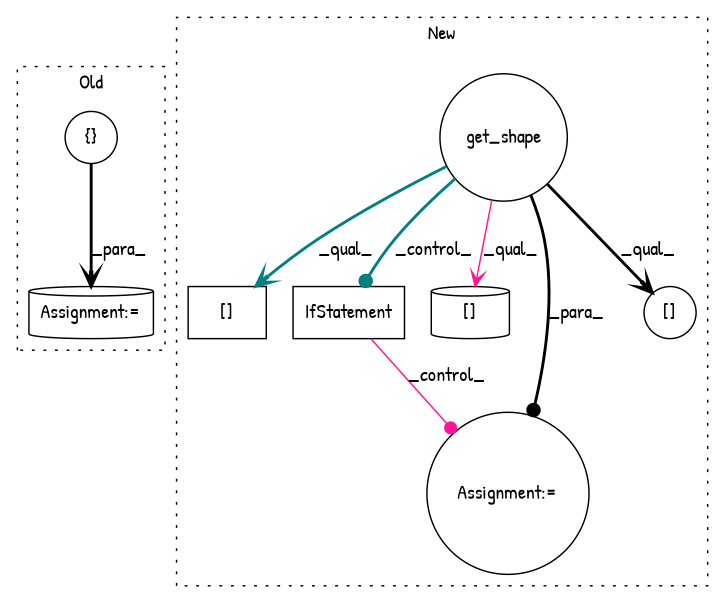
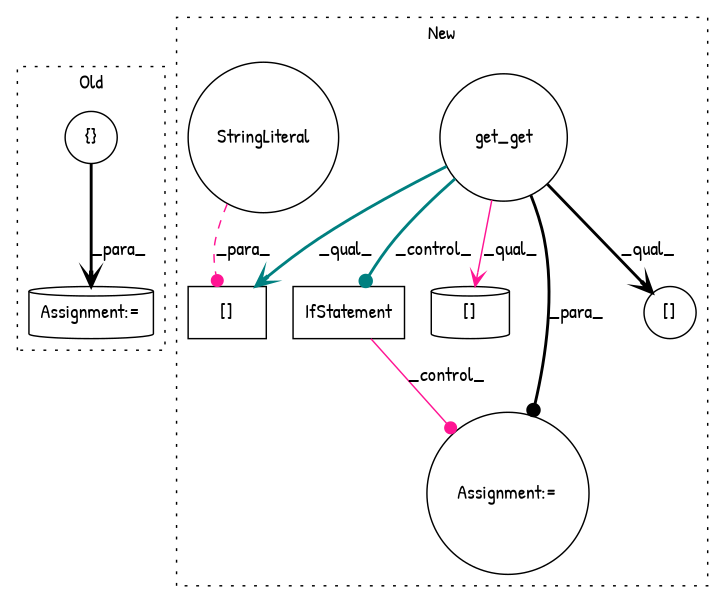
node "StringLiteral": added
node "get_shape": label "get_shape" -> "get_get"
